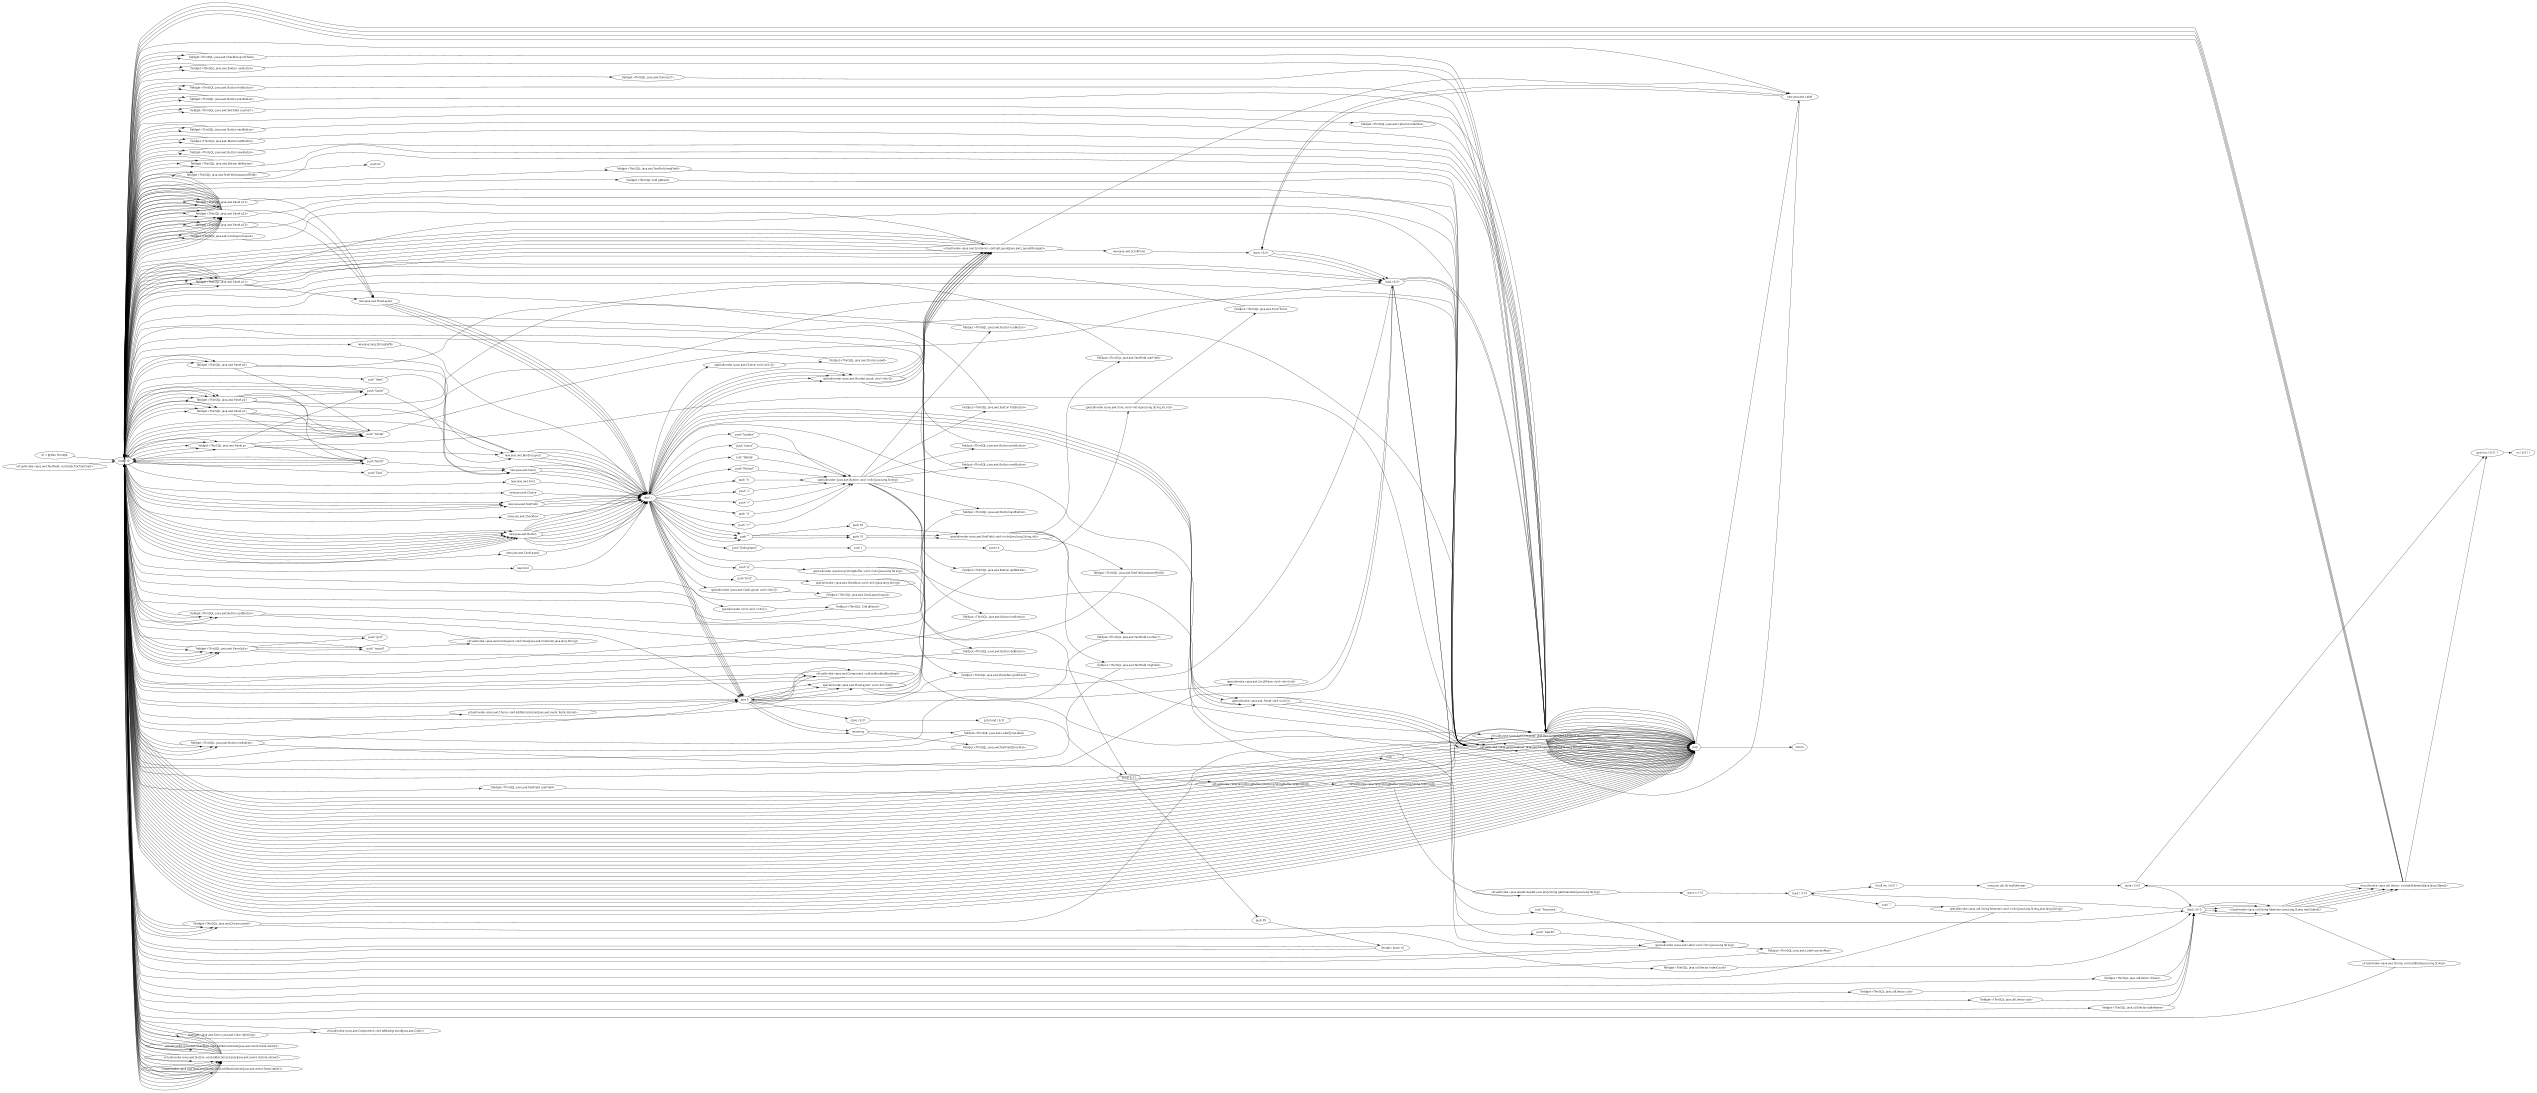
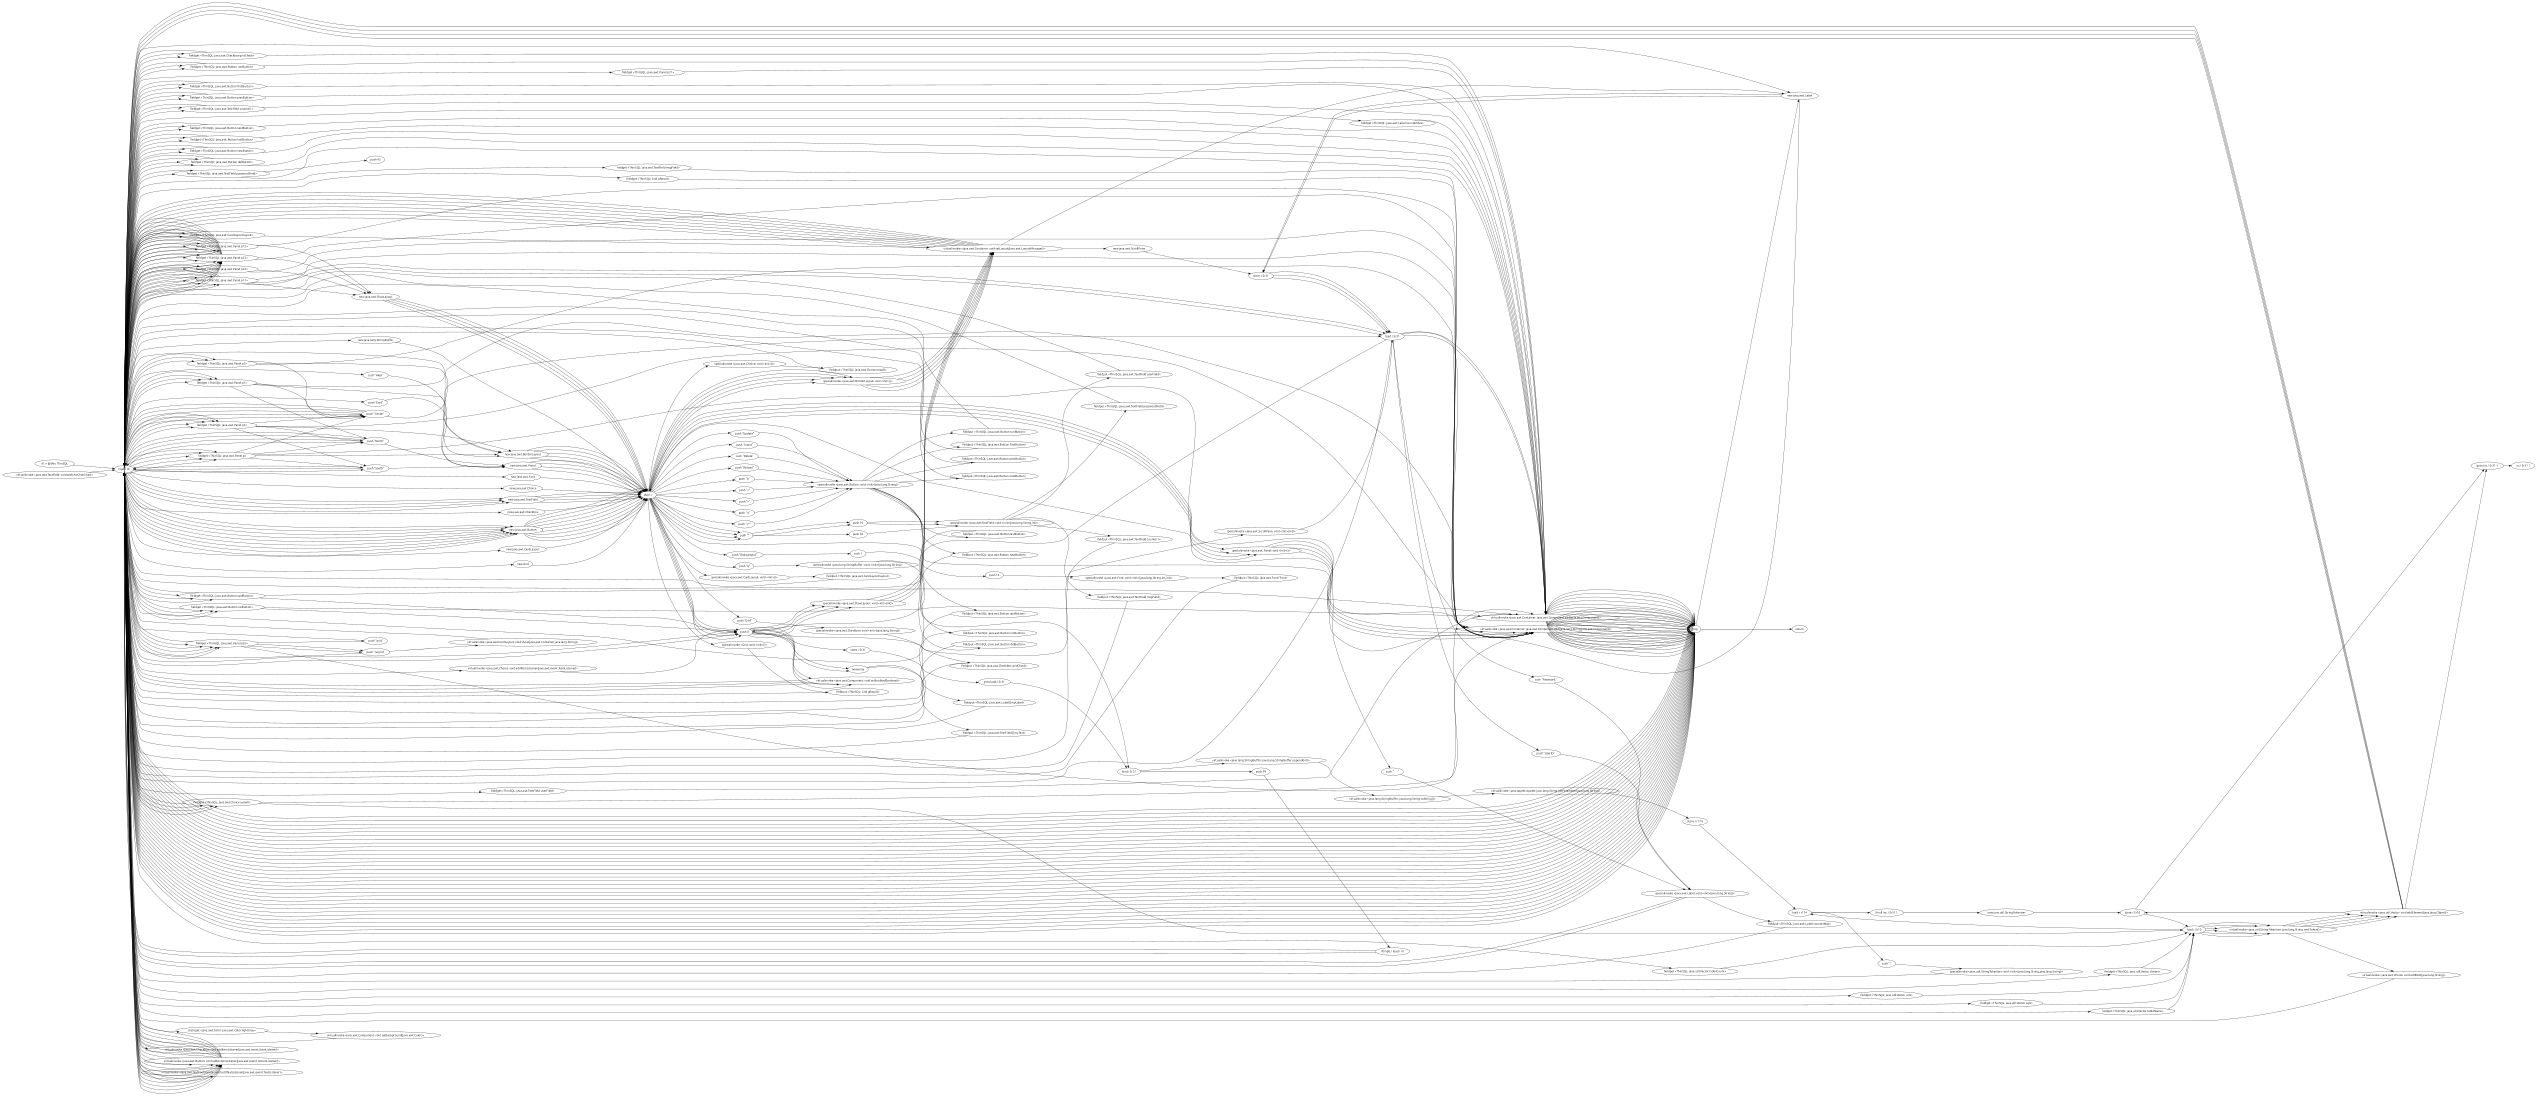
node "fieldput <ThinSQL: java.awt.Button newButton>": added
node "java 0": label "java 0" -> "push 0"
